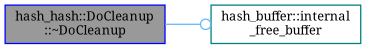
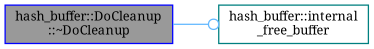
node "hash_hash::DoCleanup ::~DoCleanup": label "hash_hash::DoCleanup ::~DoCleanup" -> "hash_buffer::DoCleanup ::~DoCleanup"
